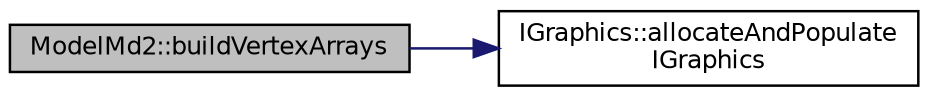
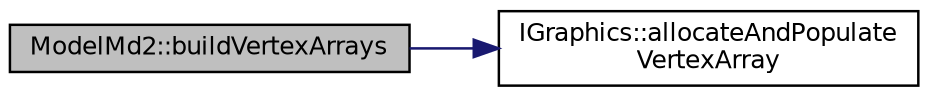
node "IGraphics::allocateAndPopulate IGraphics": label "IGraphics::allocateAndPopulate IGraphics" -> "IGraphics::allocateAndPopulate VertexArray"
